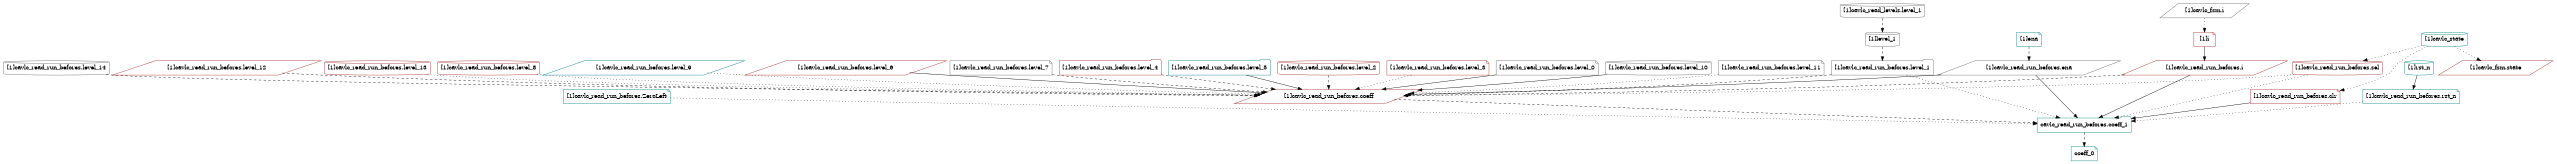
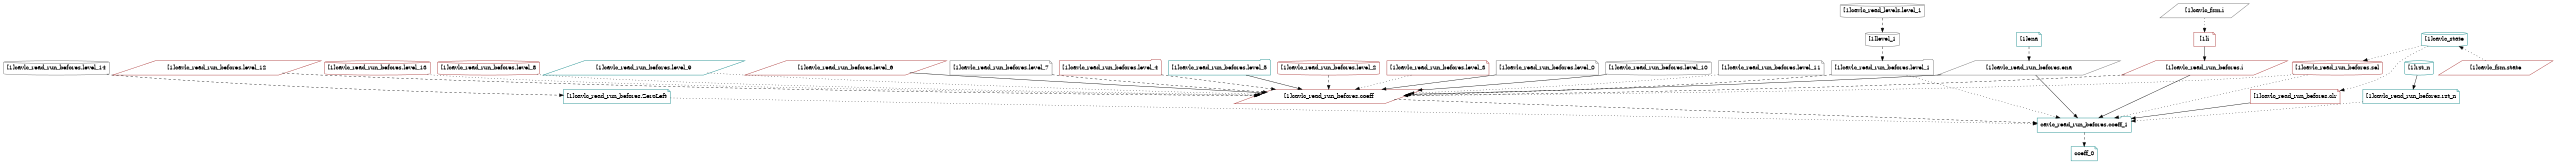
edge "[1]cavlc_state" -> "[1]cavlc_fsm.state": reversed
edge "[1]cavlc_read_run_befores.level_14" -> "[1]cavlc_read_run_befores.coeff": now "[1]cavlc_read_run_befores.level_14" -> "[1]cavlc_read_run_befores.ZeroLeft"
